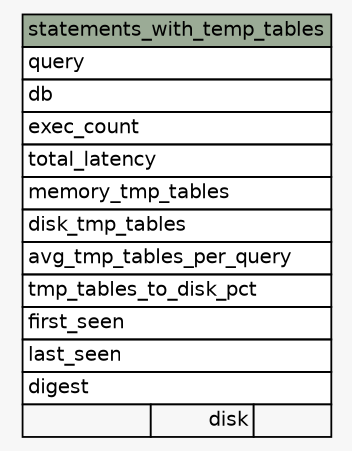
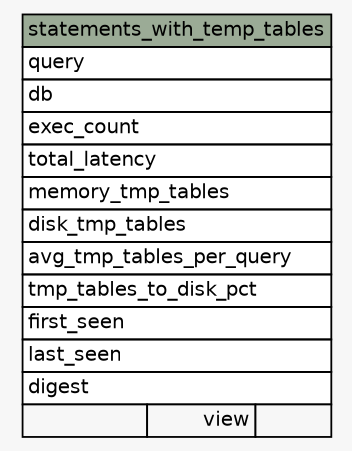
node "statements_with_temp_tables": text "disk" -> "view"
